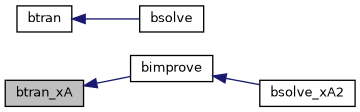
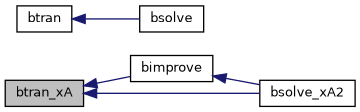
edge "bsolve_xA2" -> "btran_xA": added
